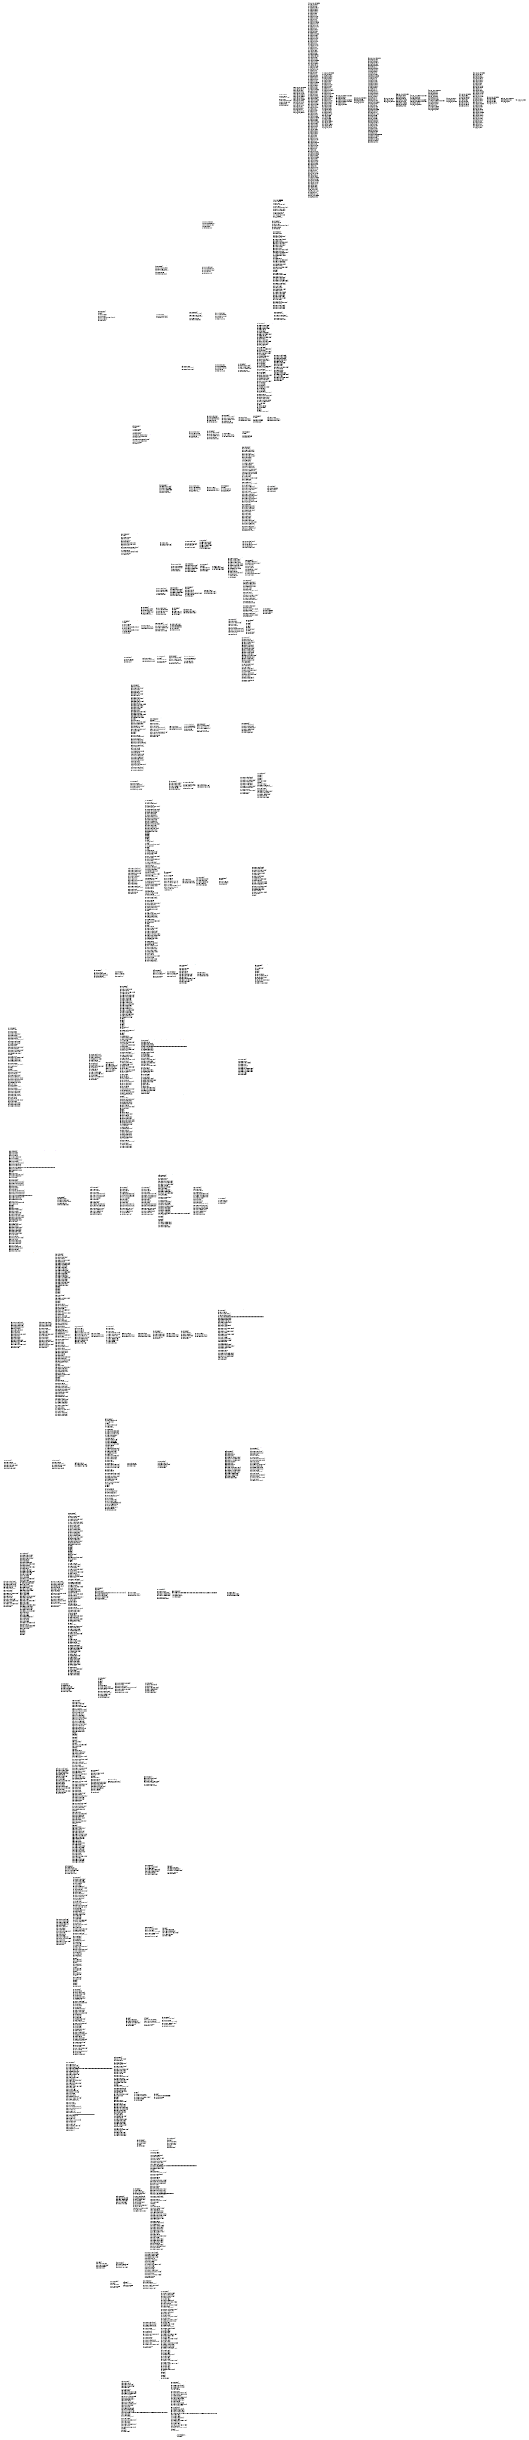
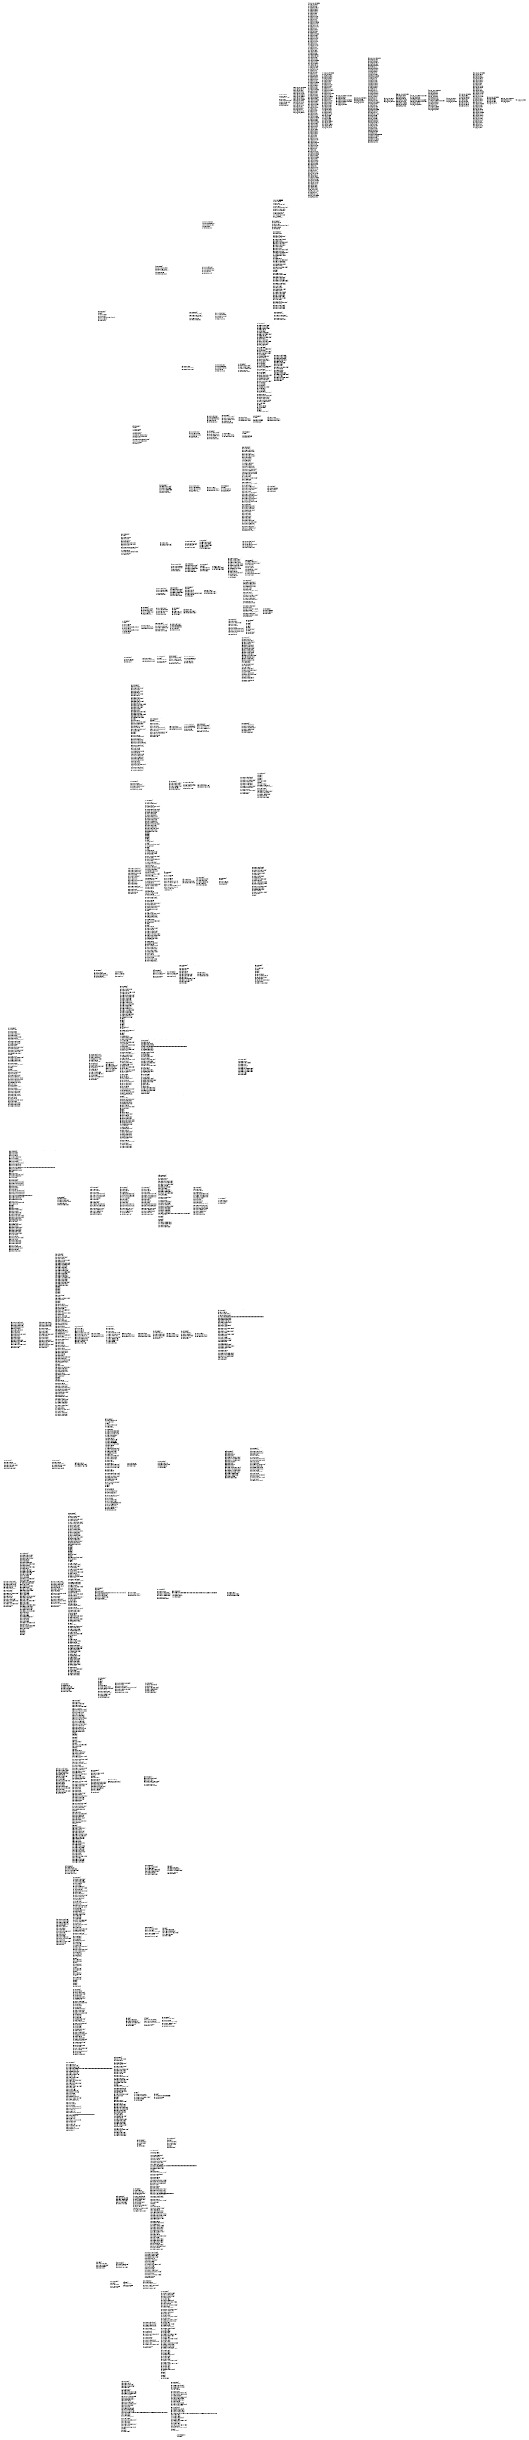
node "e1: %DB6 = #0x0 e3: %DB7 = DUP1(%DB6) e4: REVERT(%DB6, %DB6)": removed
